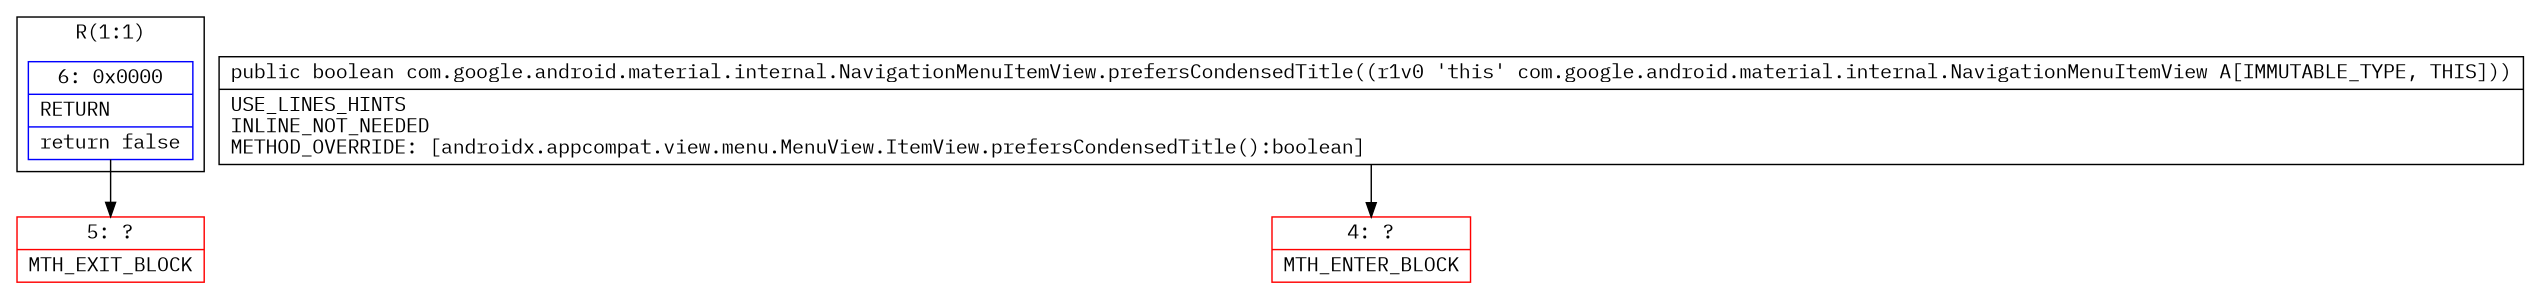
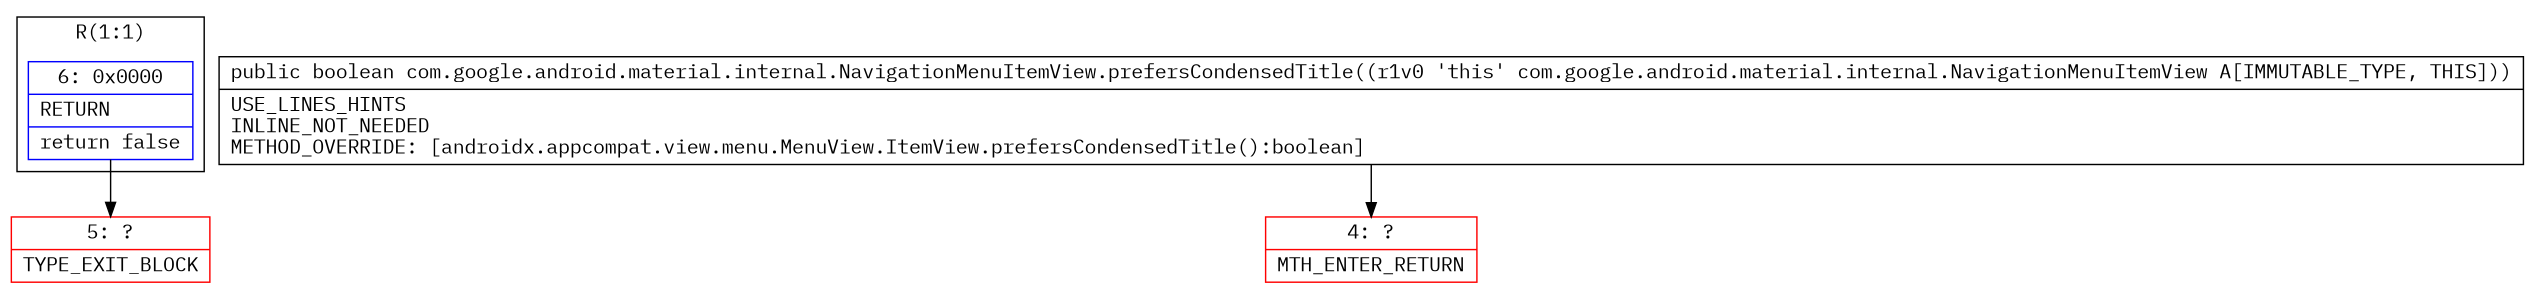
node "5: ?": text "MTH_EXIT_BLOCK" -> "TYPE_EXIT_BLOCK"
node "4: ?": text "MTH_ENTER_BLOCK" -> "MTH_ENTER_RETURN"
